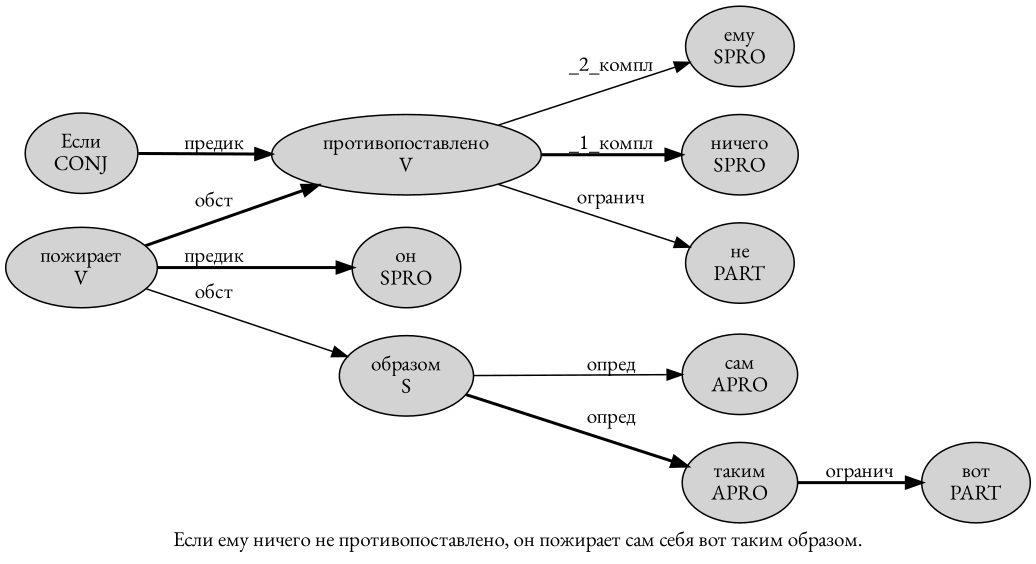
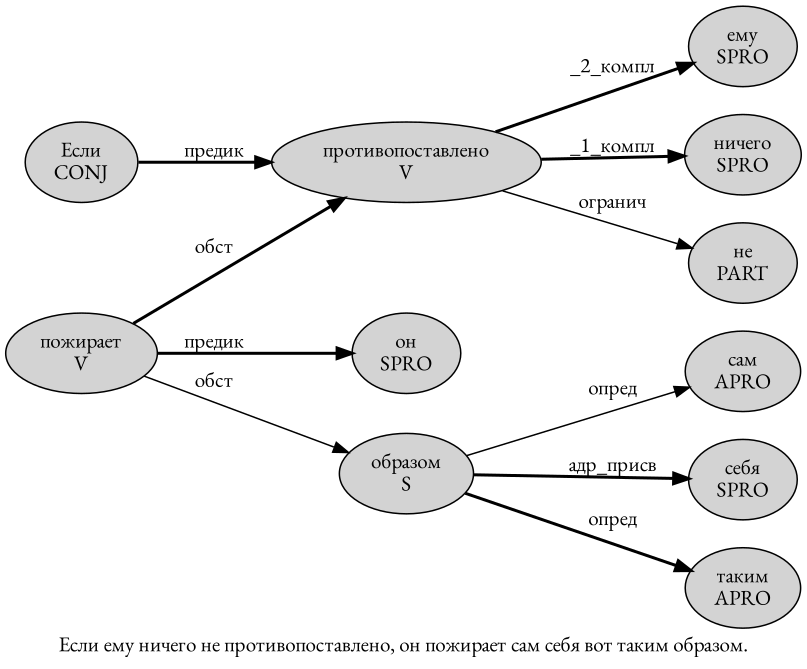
edge "противопоставлено V" -> "ему SPRO": style solid -> bold
node "себя SPRO": added
node "вот PART": removed
